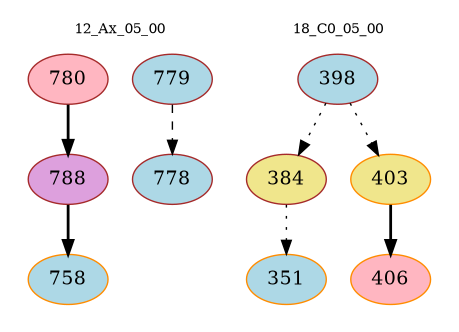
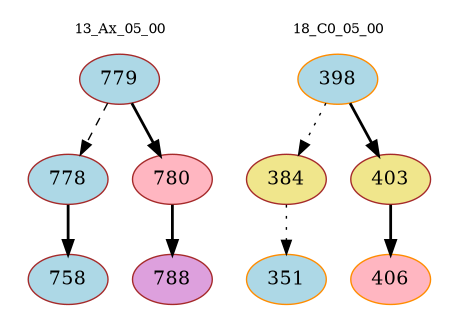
cluster "12_Ax_05_00": label "12_Ax_05_00" -> "13_Ax_05_00"
node "398": color brown -> darkorange
edge "779" -> "780": added
edge "398" -> "403": style dotted -> bold
node "403": color darkorange -> brown
edge "788" -> "758": now "778" -> "758"
node "758": color darkorange -> brown
